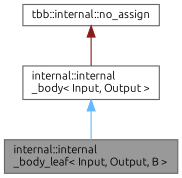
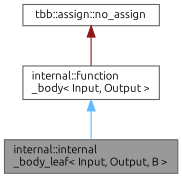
node "tbb::internal::no_assign": label "tbb::internal::no_assign" -> "tbb::assign::no_assign"
node "internal::internal _body< Input, Output >": label "internal::internal _body< Input, Output >" -> "internal::function _body< Input, Output >"
